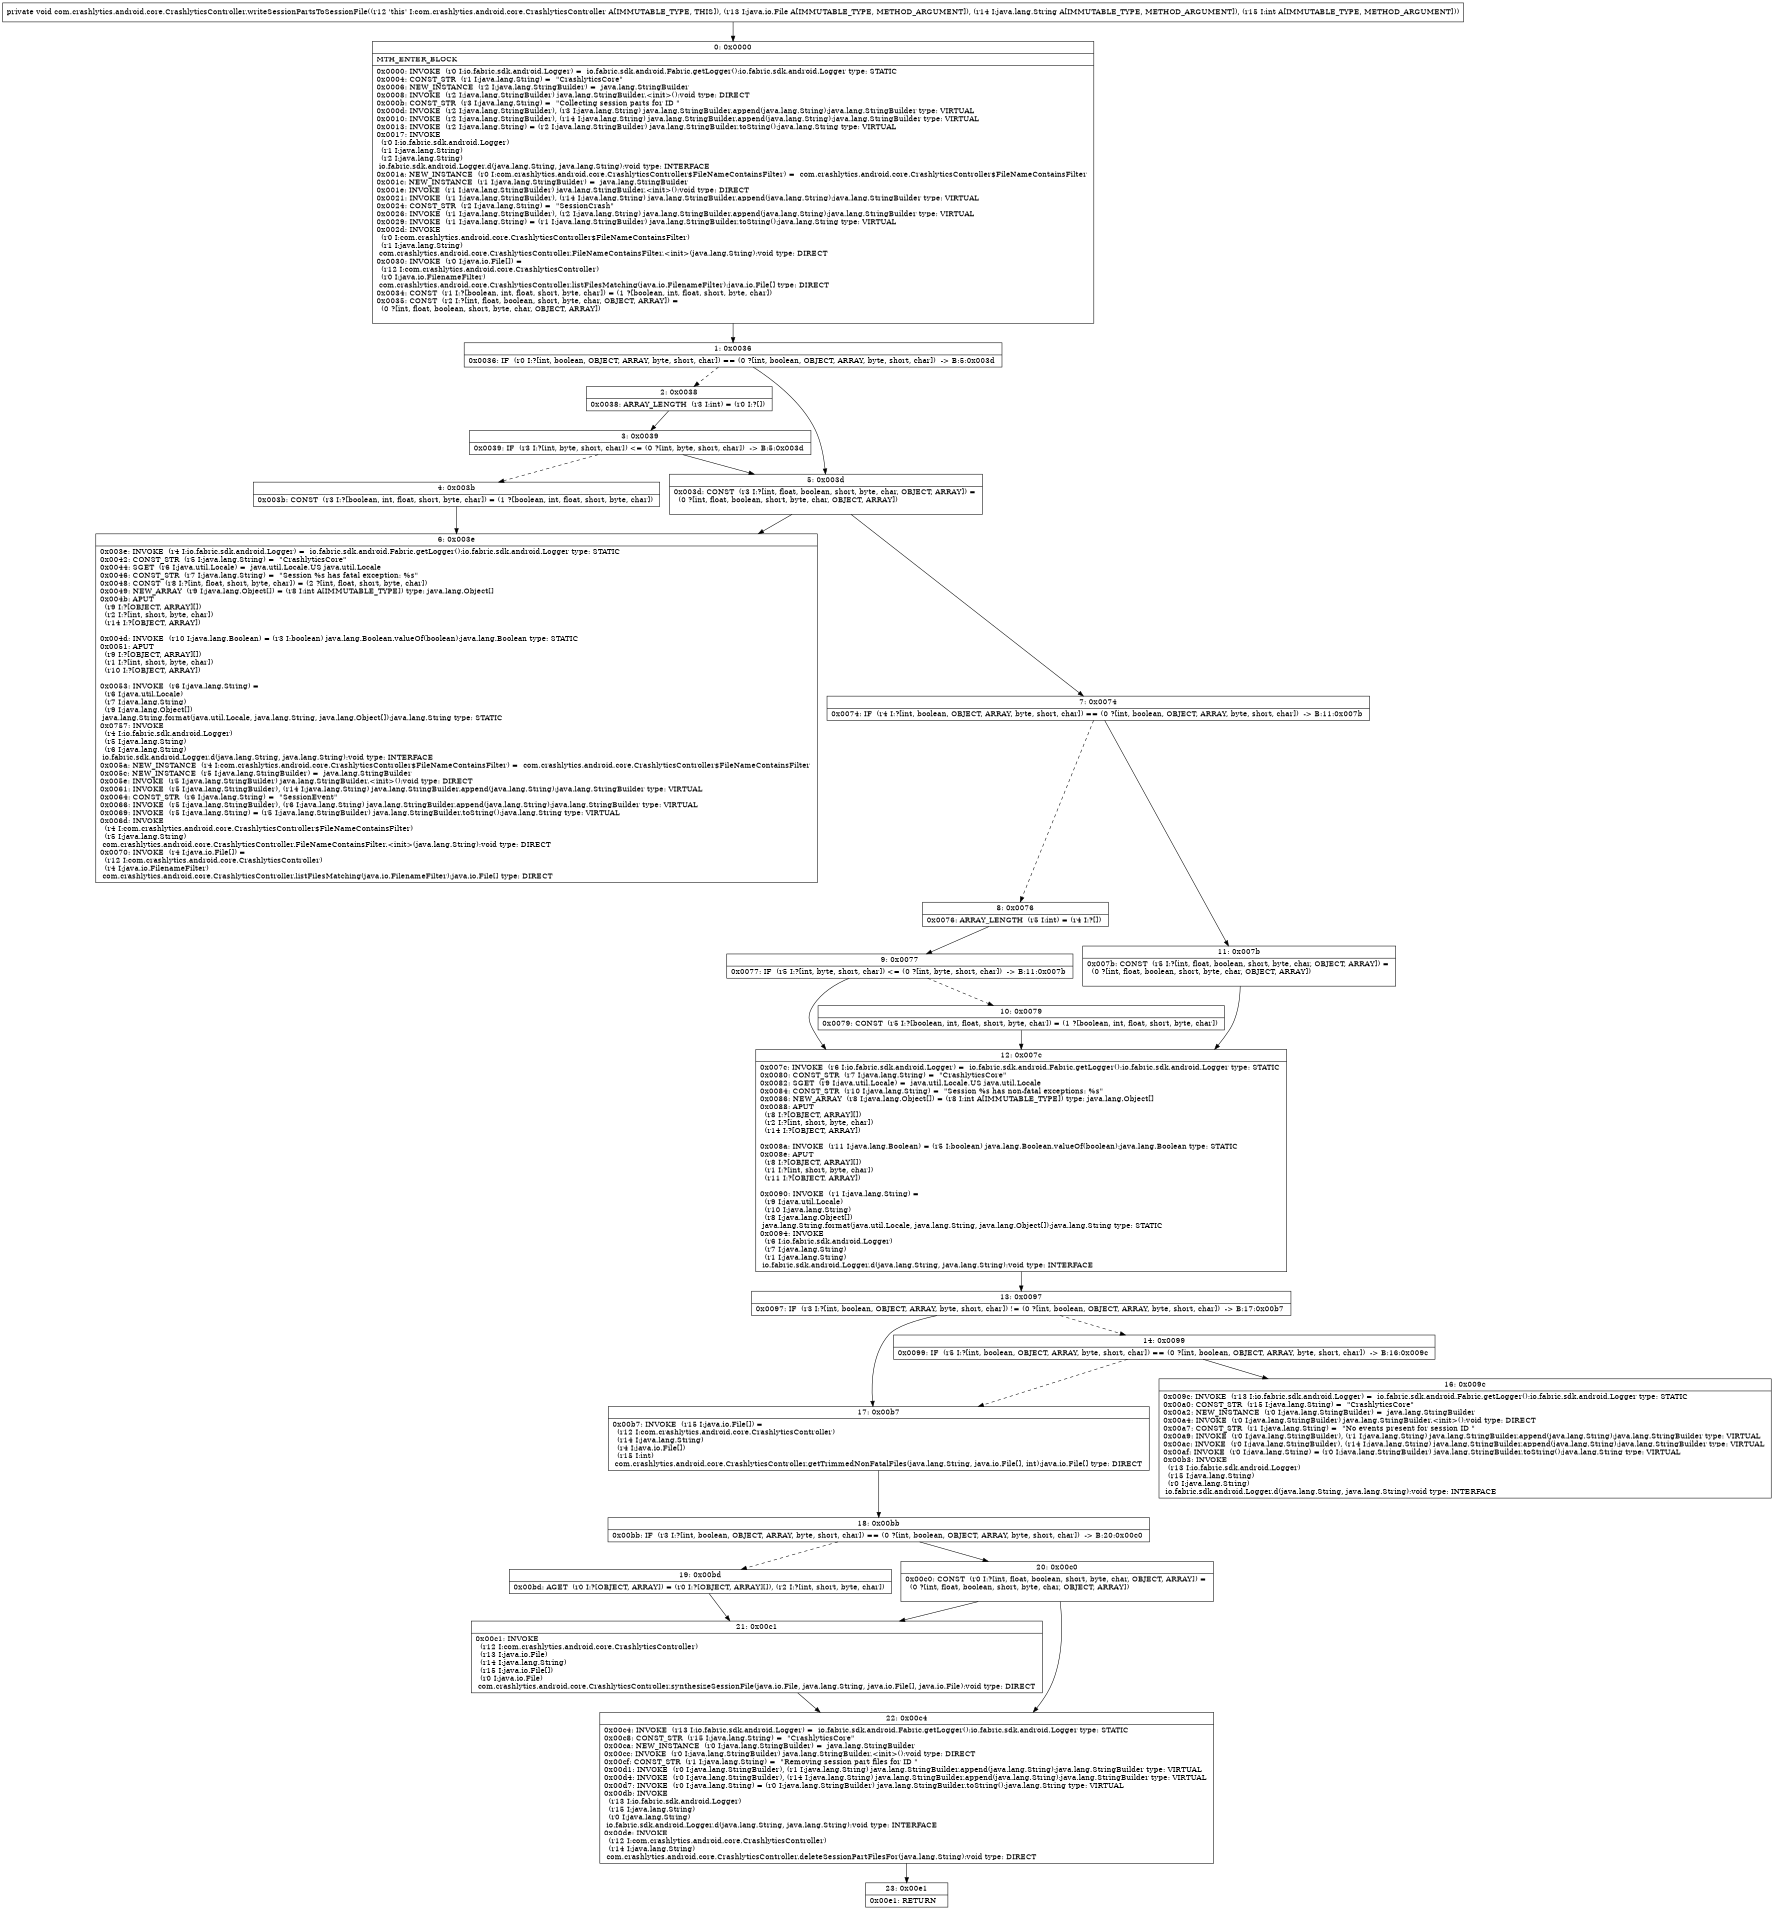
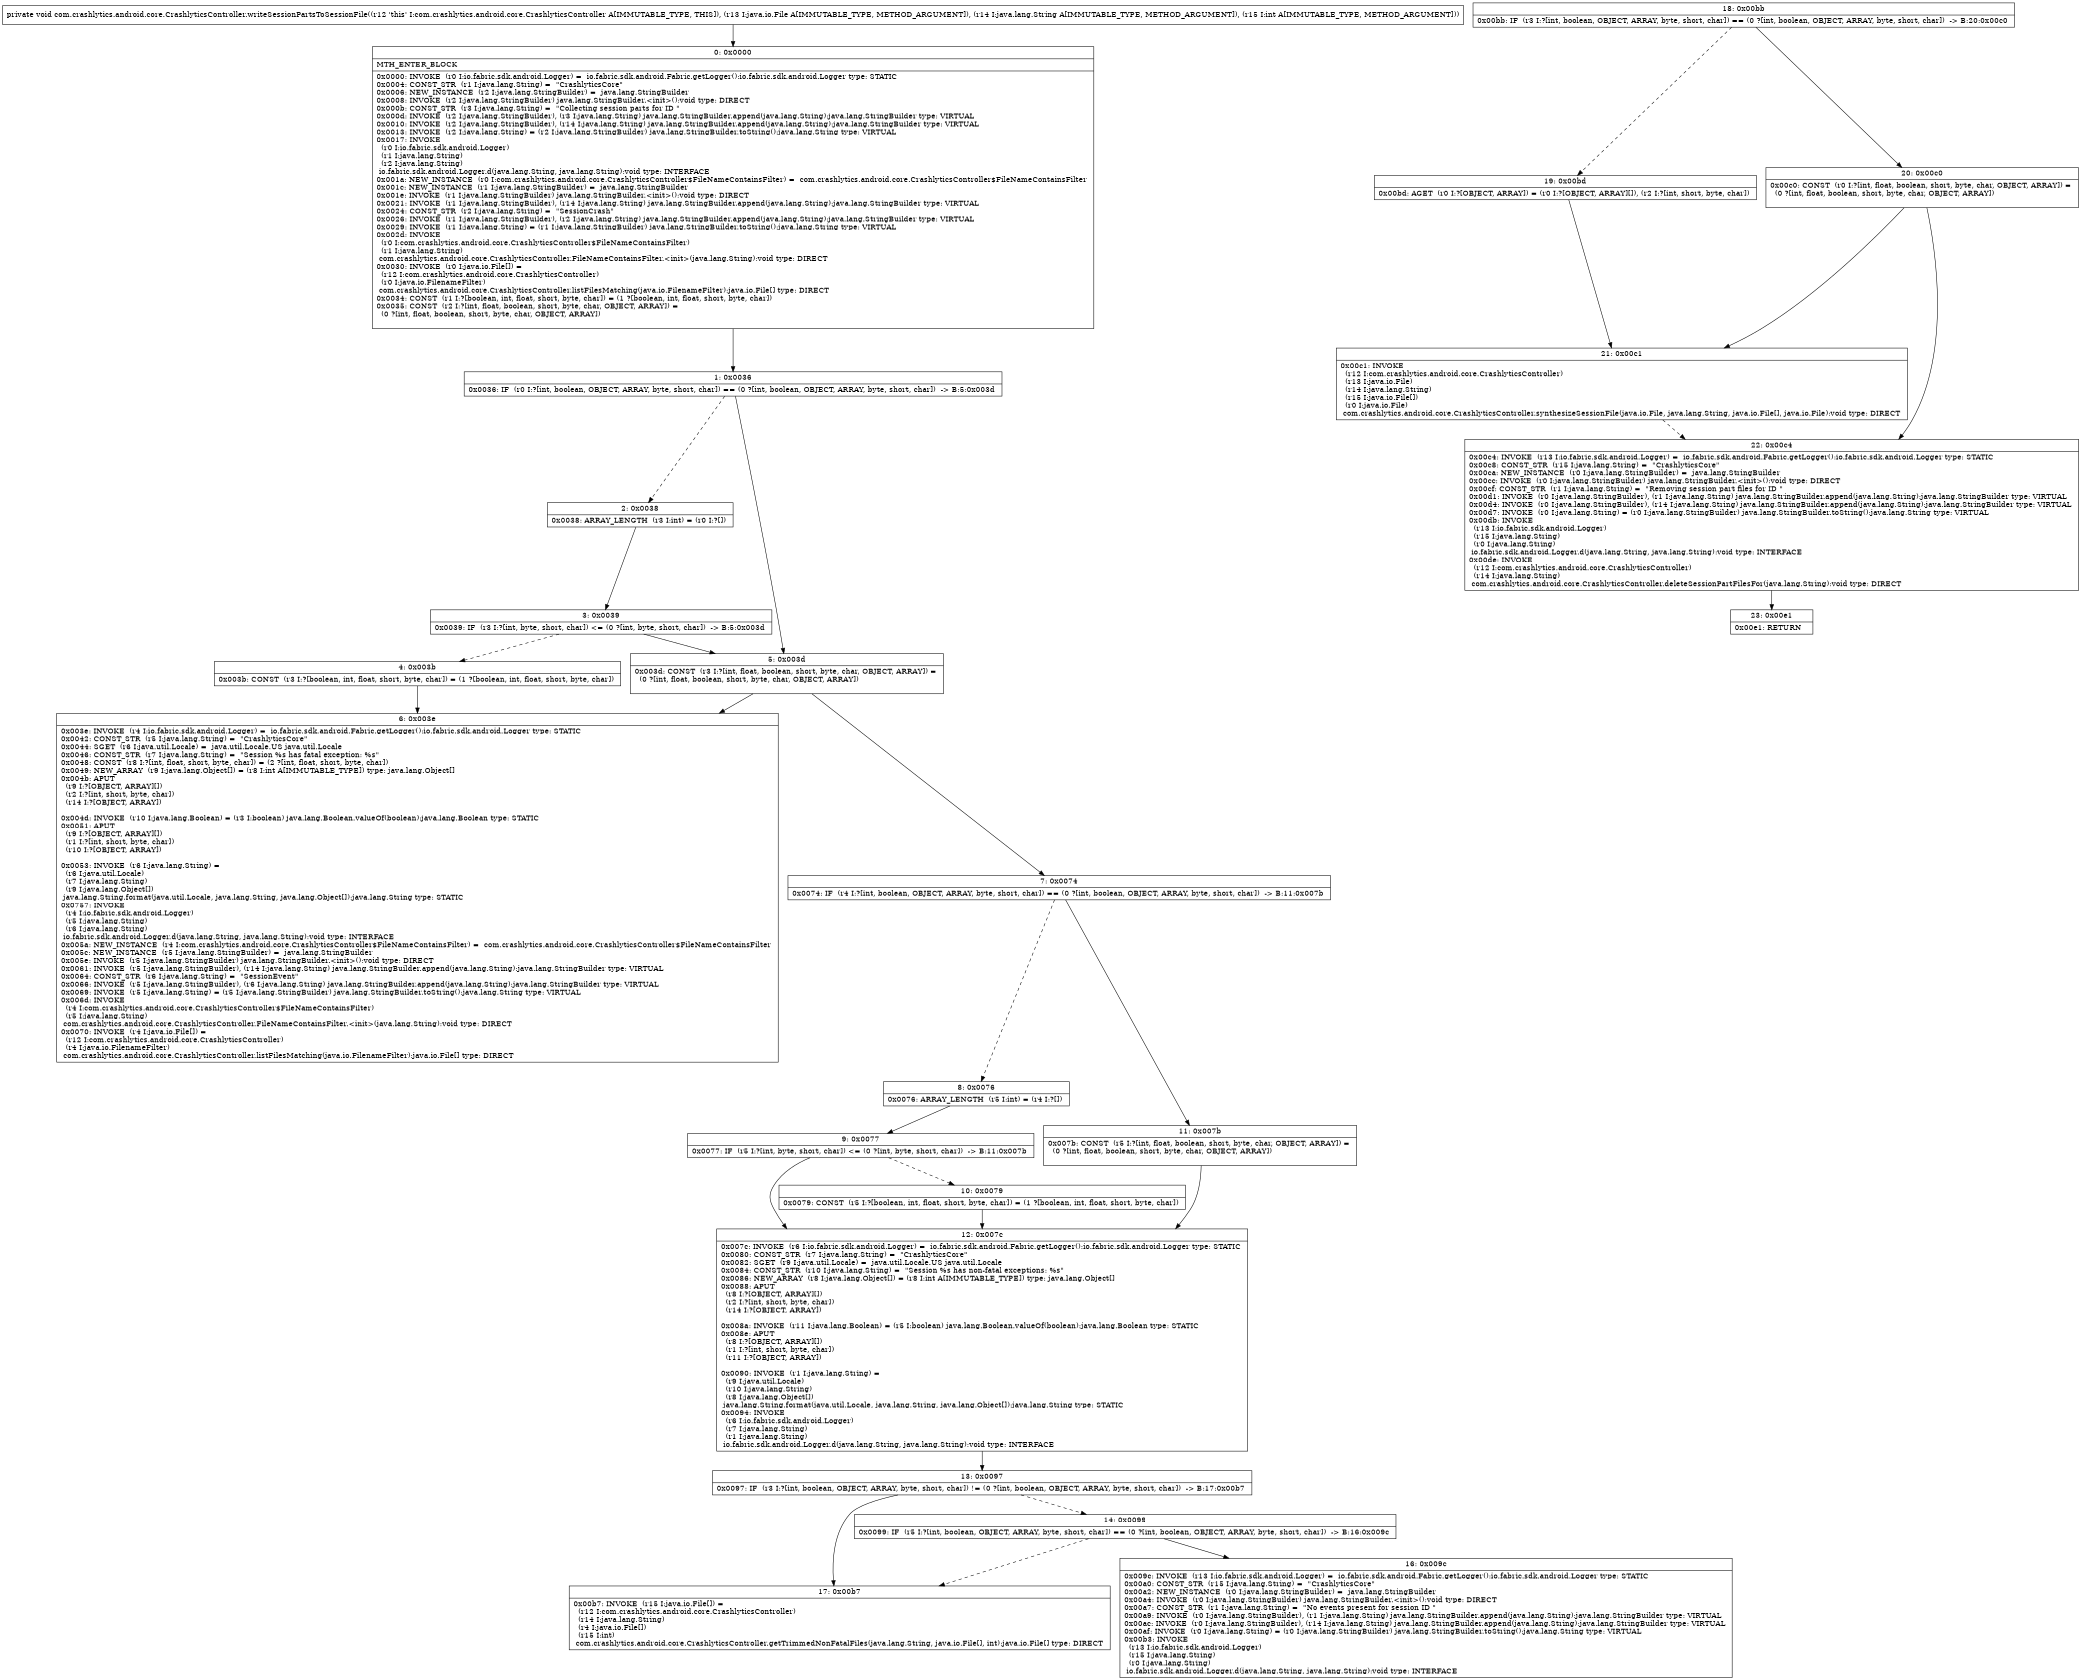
edge "17: 0x00b7" -> "18: 0x00bb": removed
edge "21: 0x00c1" -> "22: 0x00c4": style solid -> dashed
